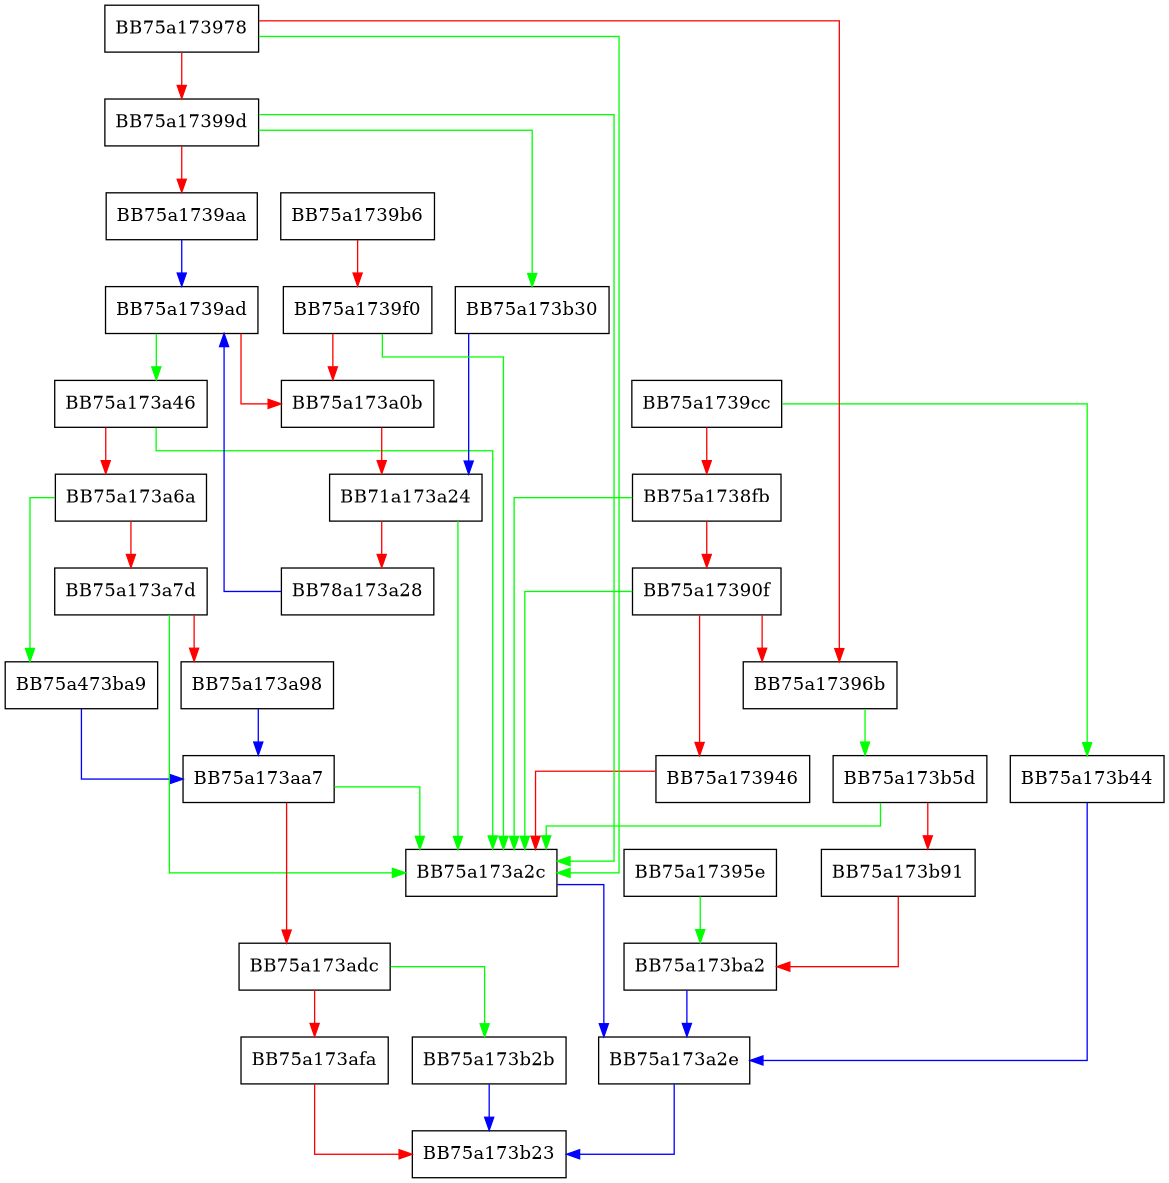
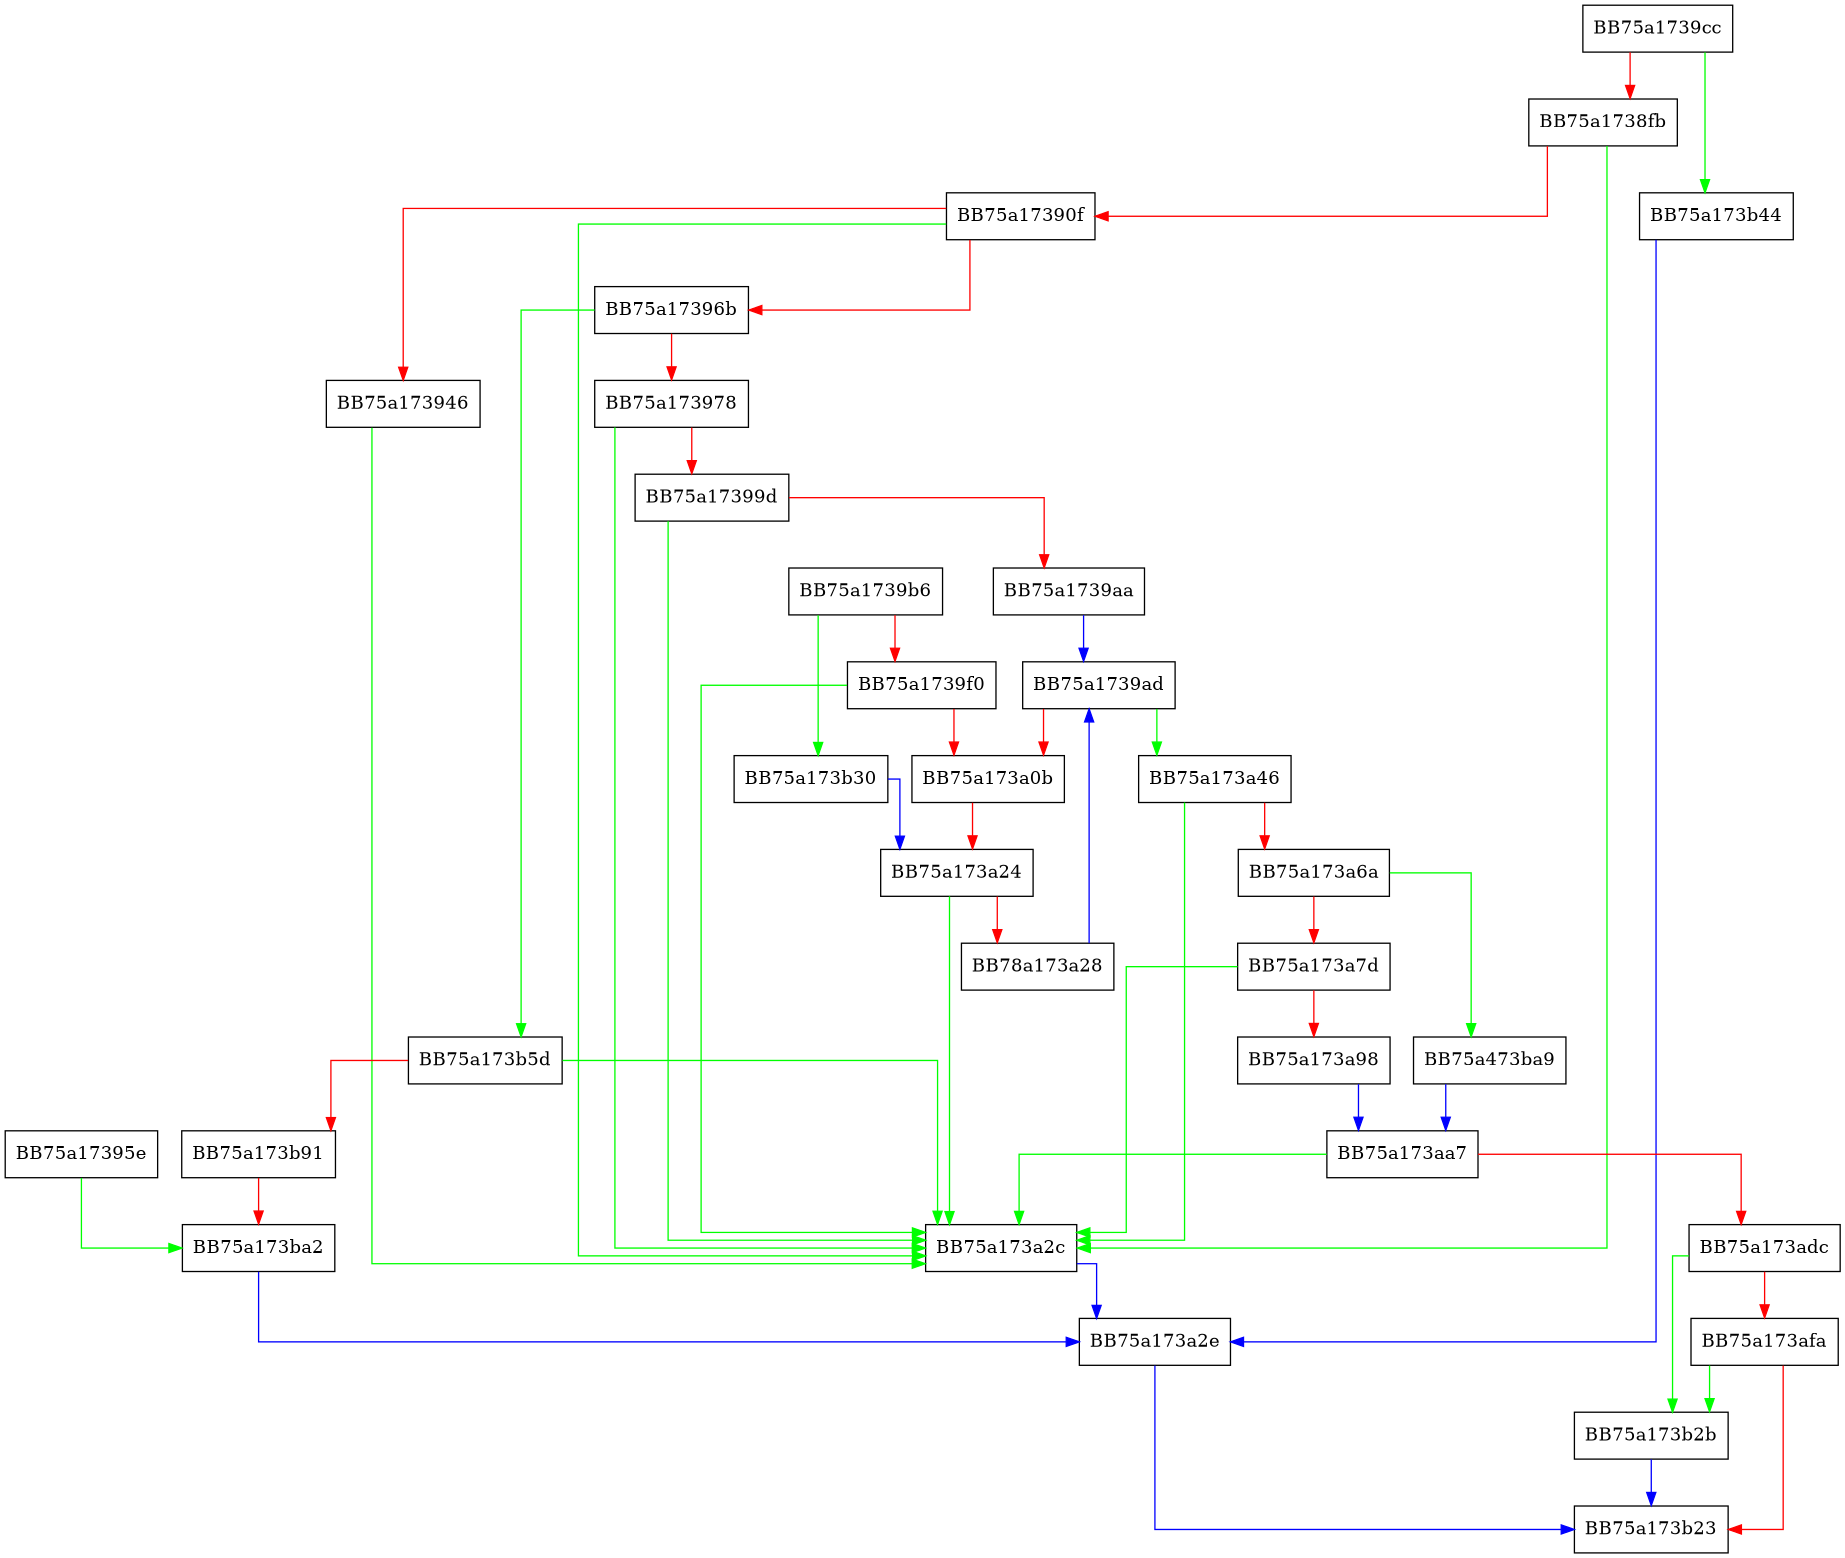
edge "BB75a173978" -> "BB75a17396b": reversed
edge "BB75a17399d" -> "BB75a173b30": now "BB75a1739b6" -> "BB75a173b30"
node "BB71a173a24": label "BB71a173a24" -> "BB75a173a24"
edge "BB75a173946" -> "BB75a173a2c": color red -> green
edge "BB75a173afa" -> "BB75a173b2b": added
